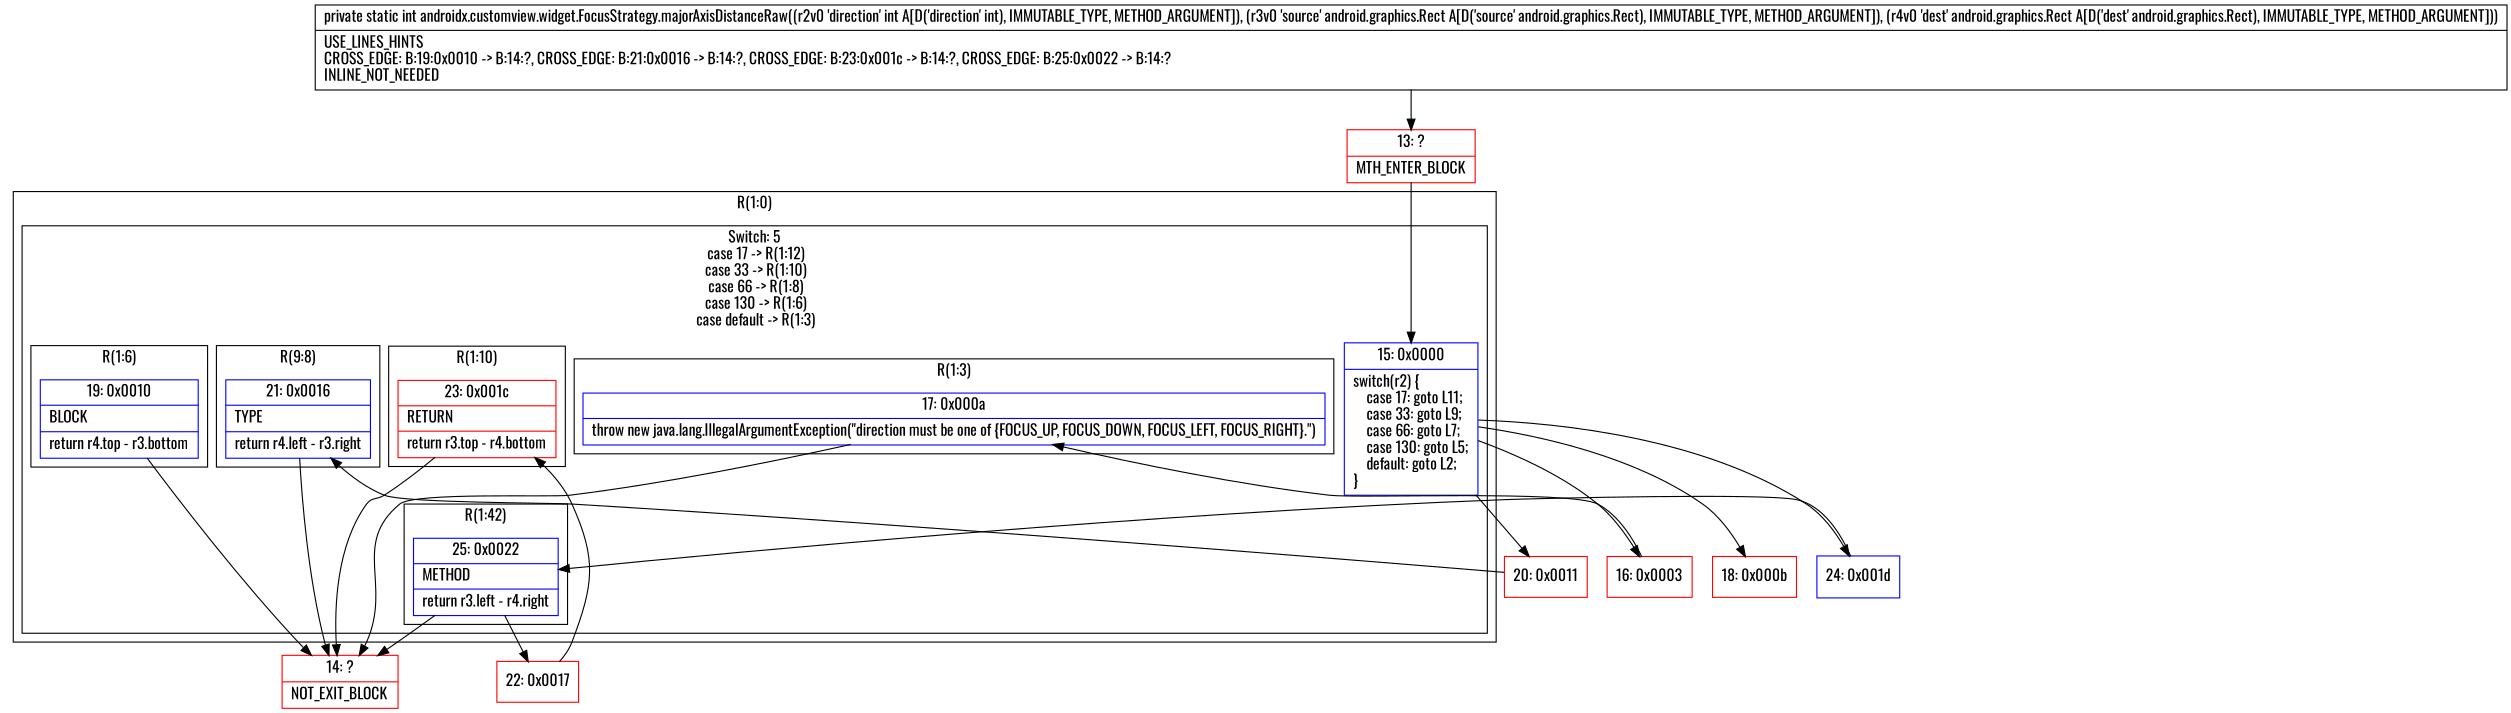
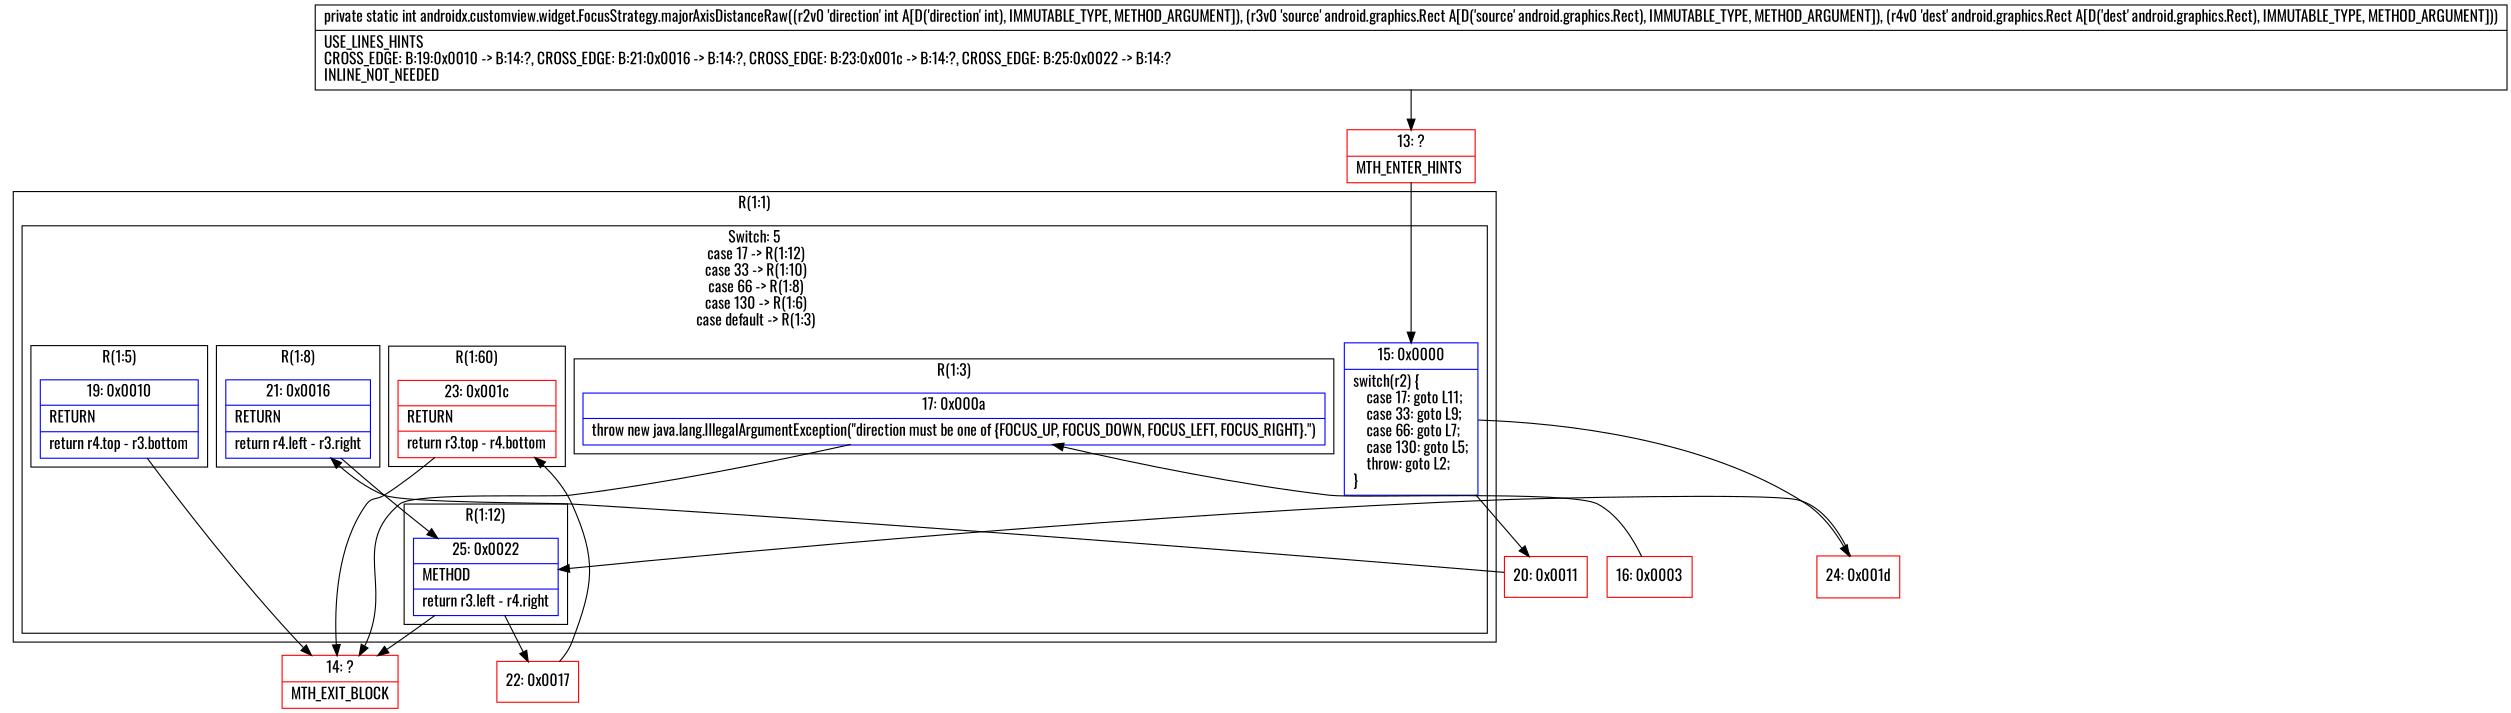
node "13: ?": text "MTH_ENTER_BLOCK" -> "MTH_ENTER_HINTS"
cluster "R(1:0)": label "R(1:0)" -> "R(1:1)"
cluster "R(1:6)": label "R(1:6)" -> "R(1:5)"
cluster "R(9:8)": label "R(9:8)" -> "R(1:8)"
cluster "R(1:10)": label "R(1:10)" -> "R(1:60)"
node "19: 0x0010": text "BLOCK" -> "RETURN"
node "21: 0x0016": text "TYPE" -> "RETURN"
node "15: 0x0000": text "default: goto L2;" -> "throw: goto L2;"
edge "15: 0x0000" -> "16: 0x0003": removed
cluster "R(1:42)": label "R(1:42)" -> "R(1:12)"
edge "21: 0x0016" -> "14: ?": now "21: 0x0016" -> "25: 0x0022"
node "18: 0x000b": removed
node "24: 0x001d": color blue -> red
node "14: ?": text "NOT_EXIT_BLOCK" -> "MTH_EXIT_BLOCK"
